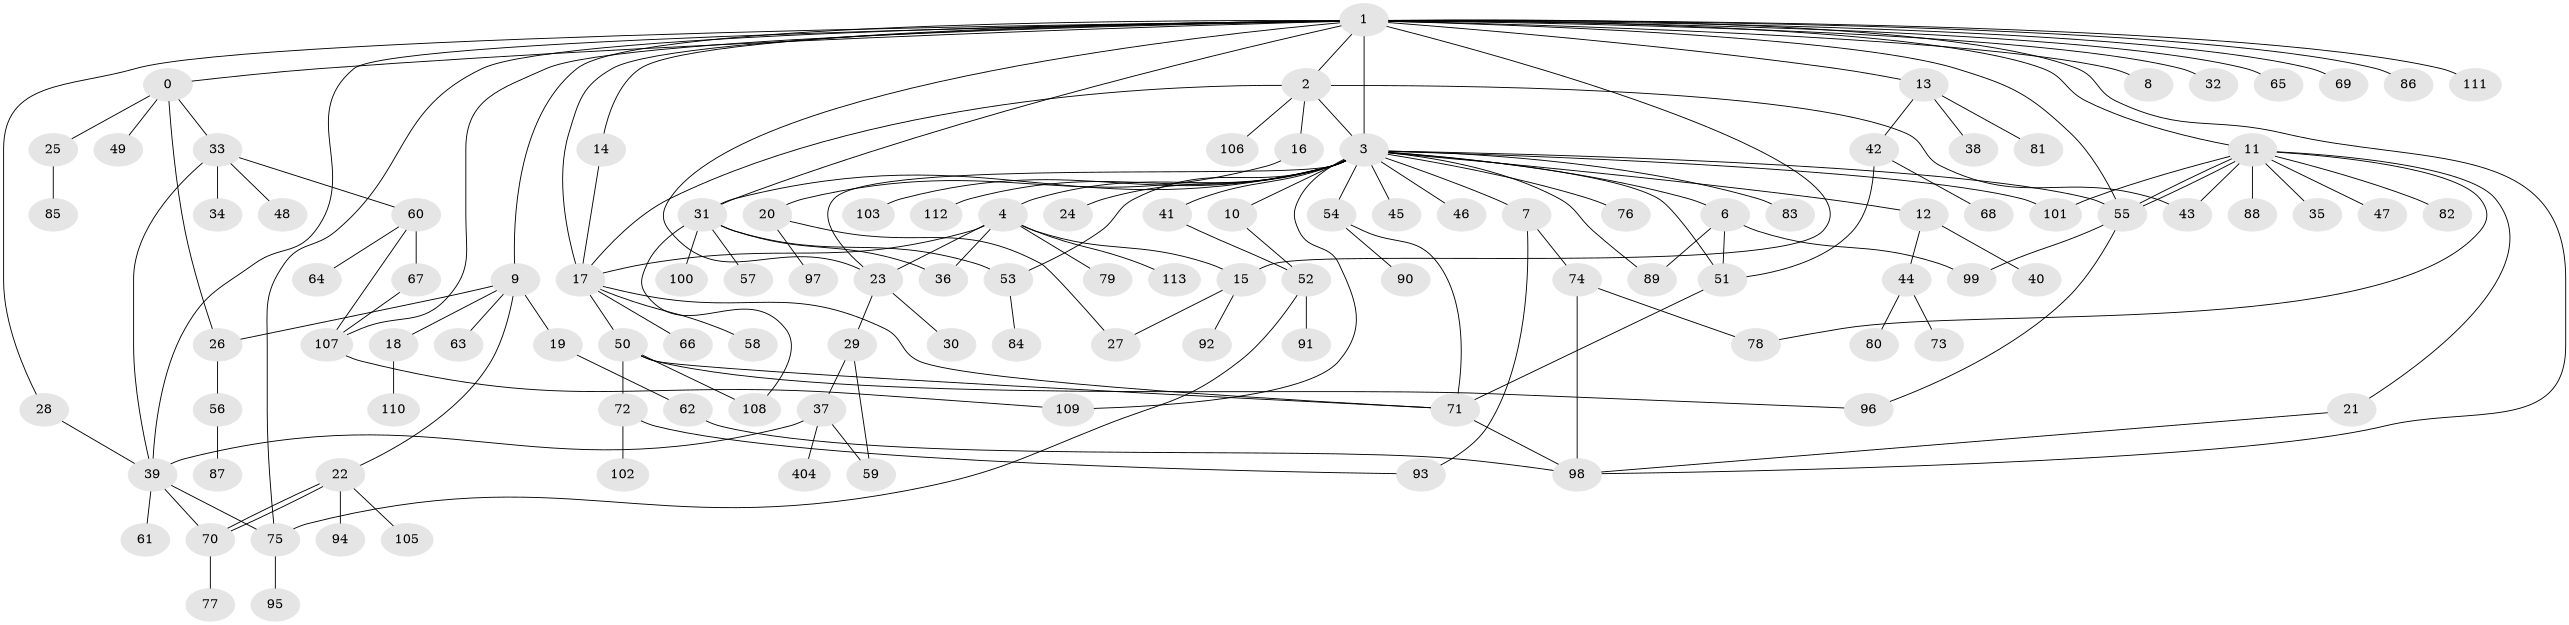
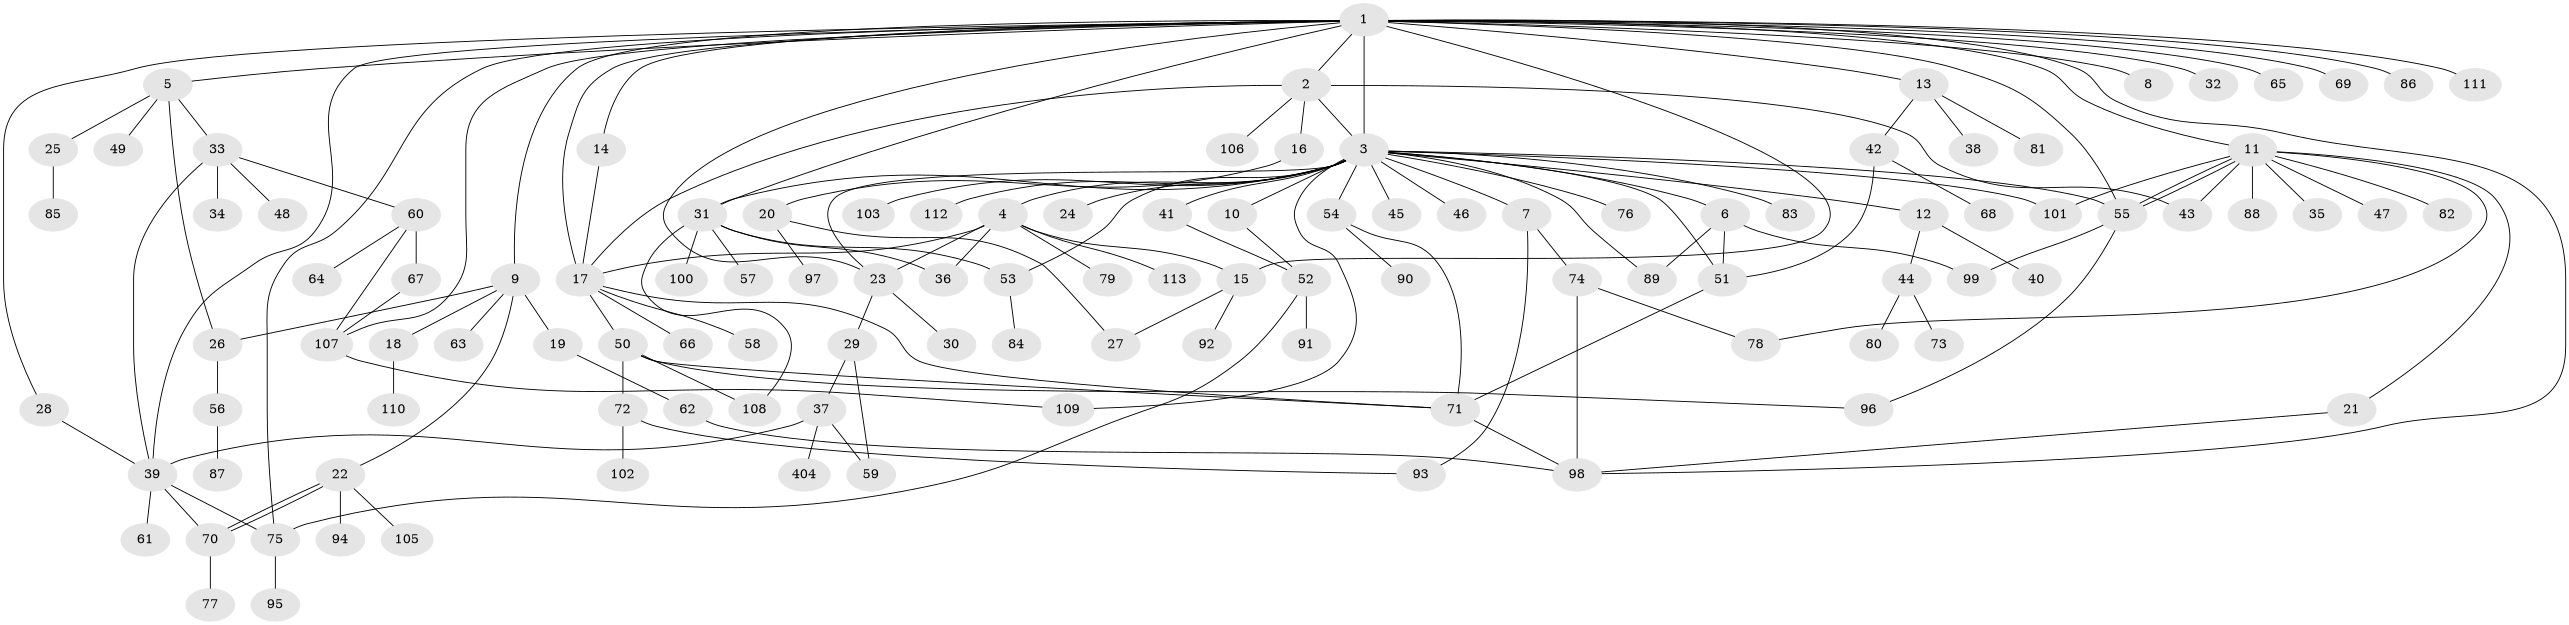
node "0": label "0" -> "5"
